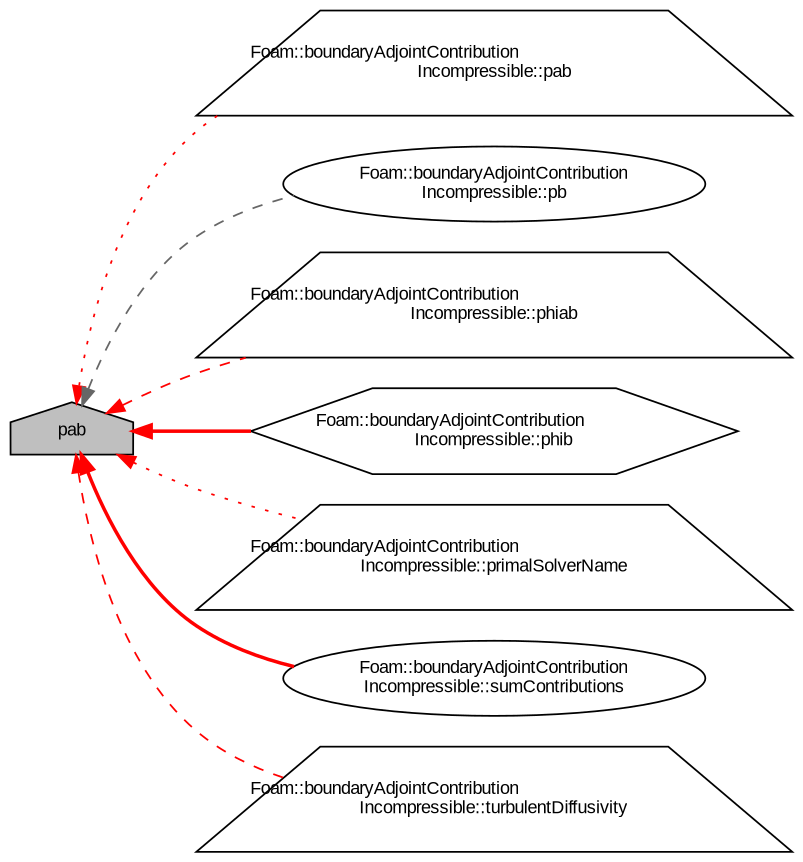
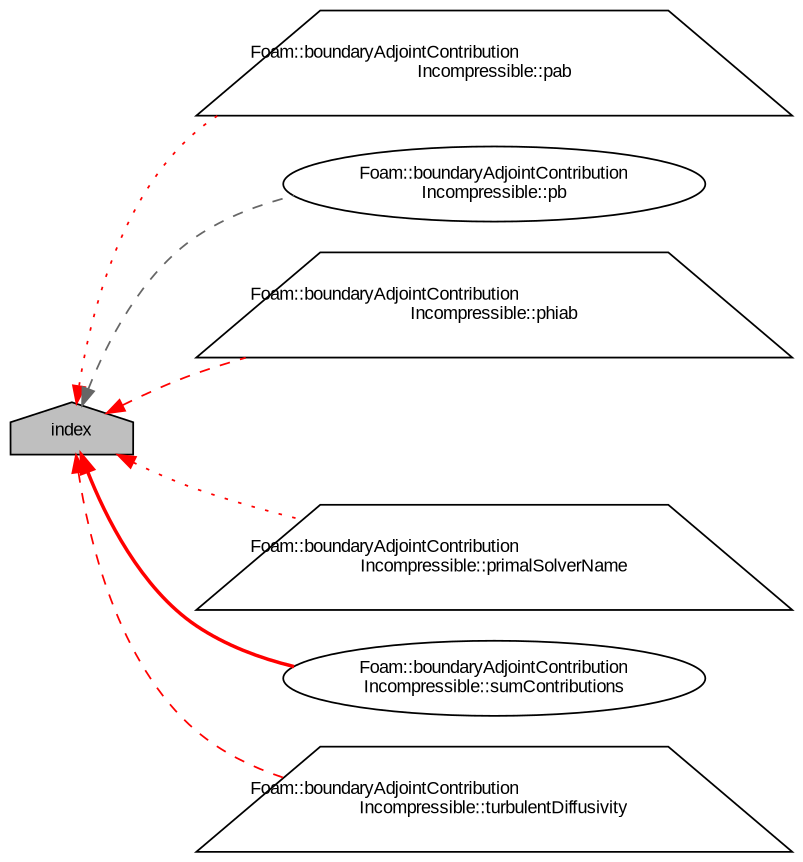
node "pab": label "pab" -> "index"
node "Foam::boundaryAdjointContribution Incompressible::phib": removed
